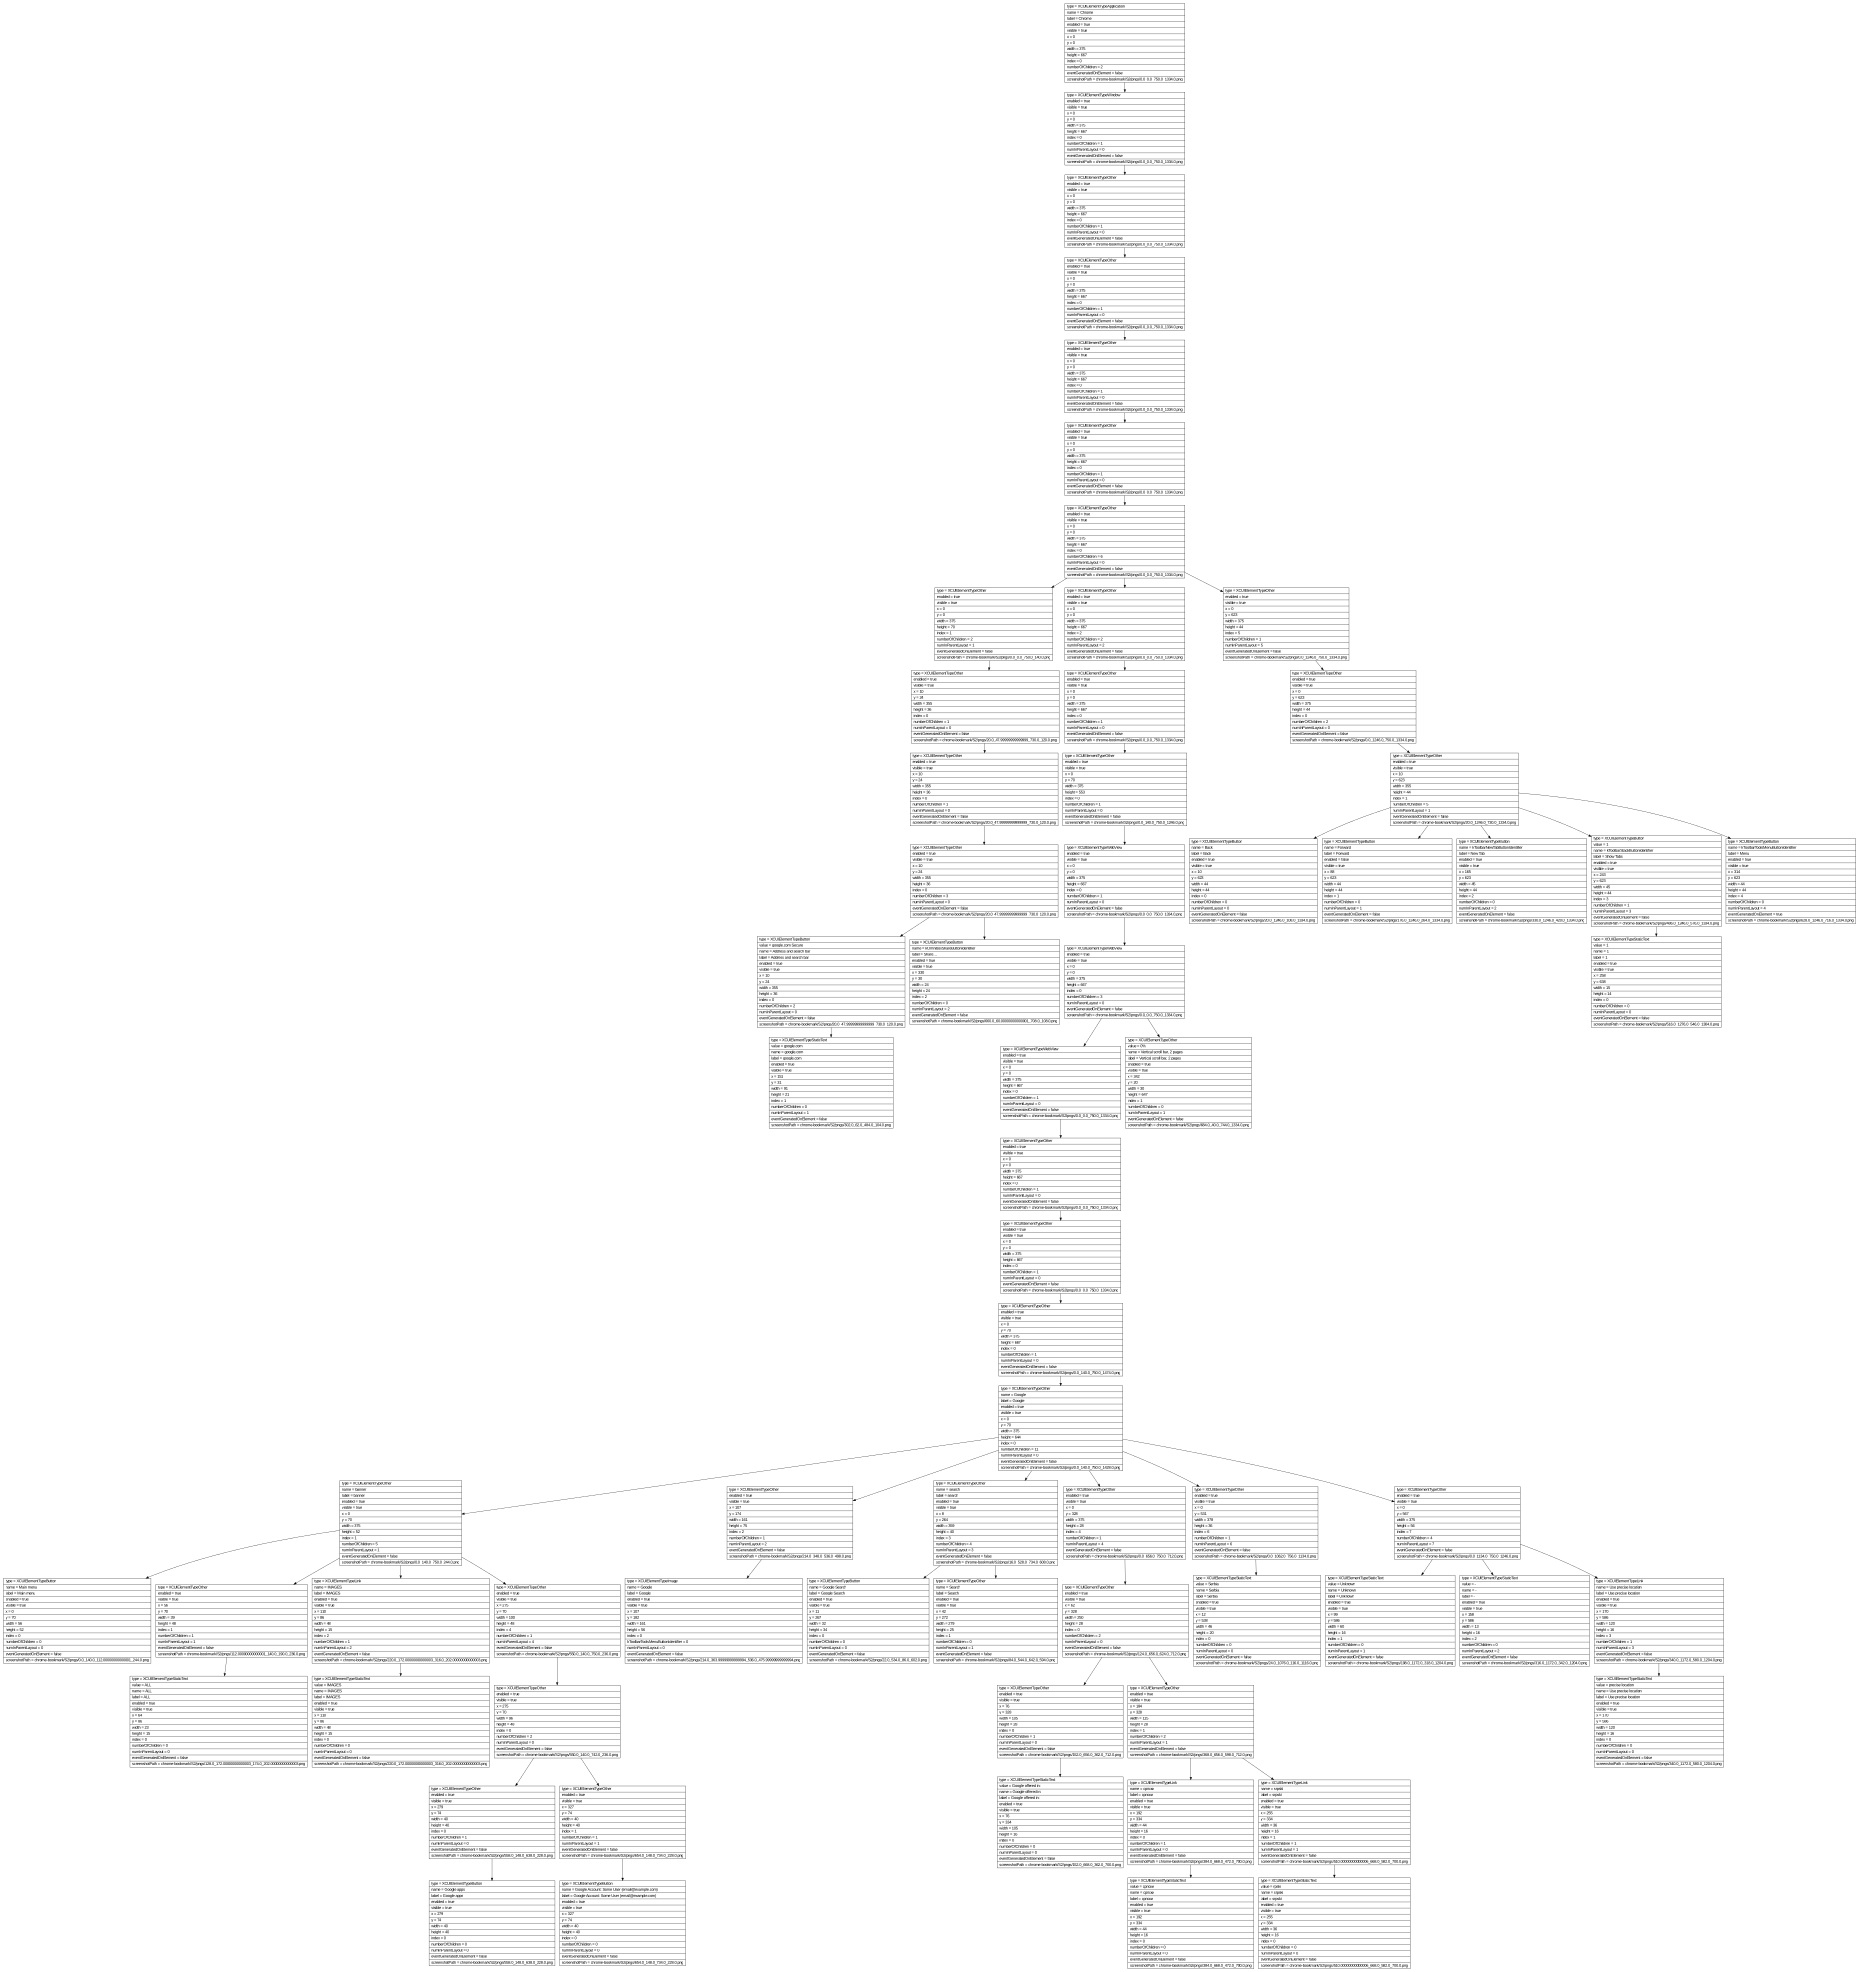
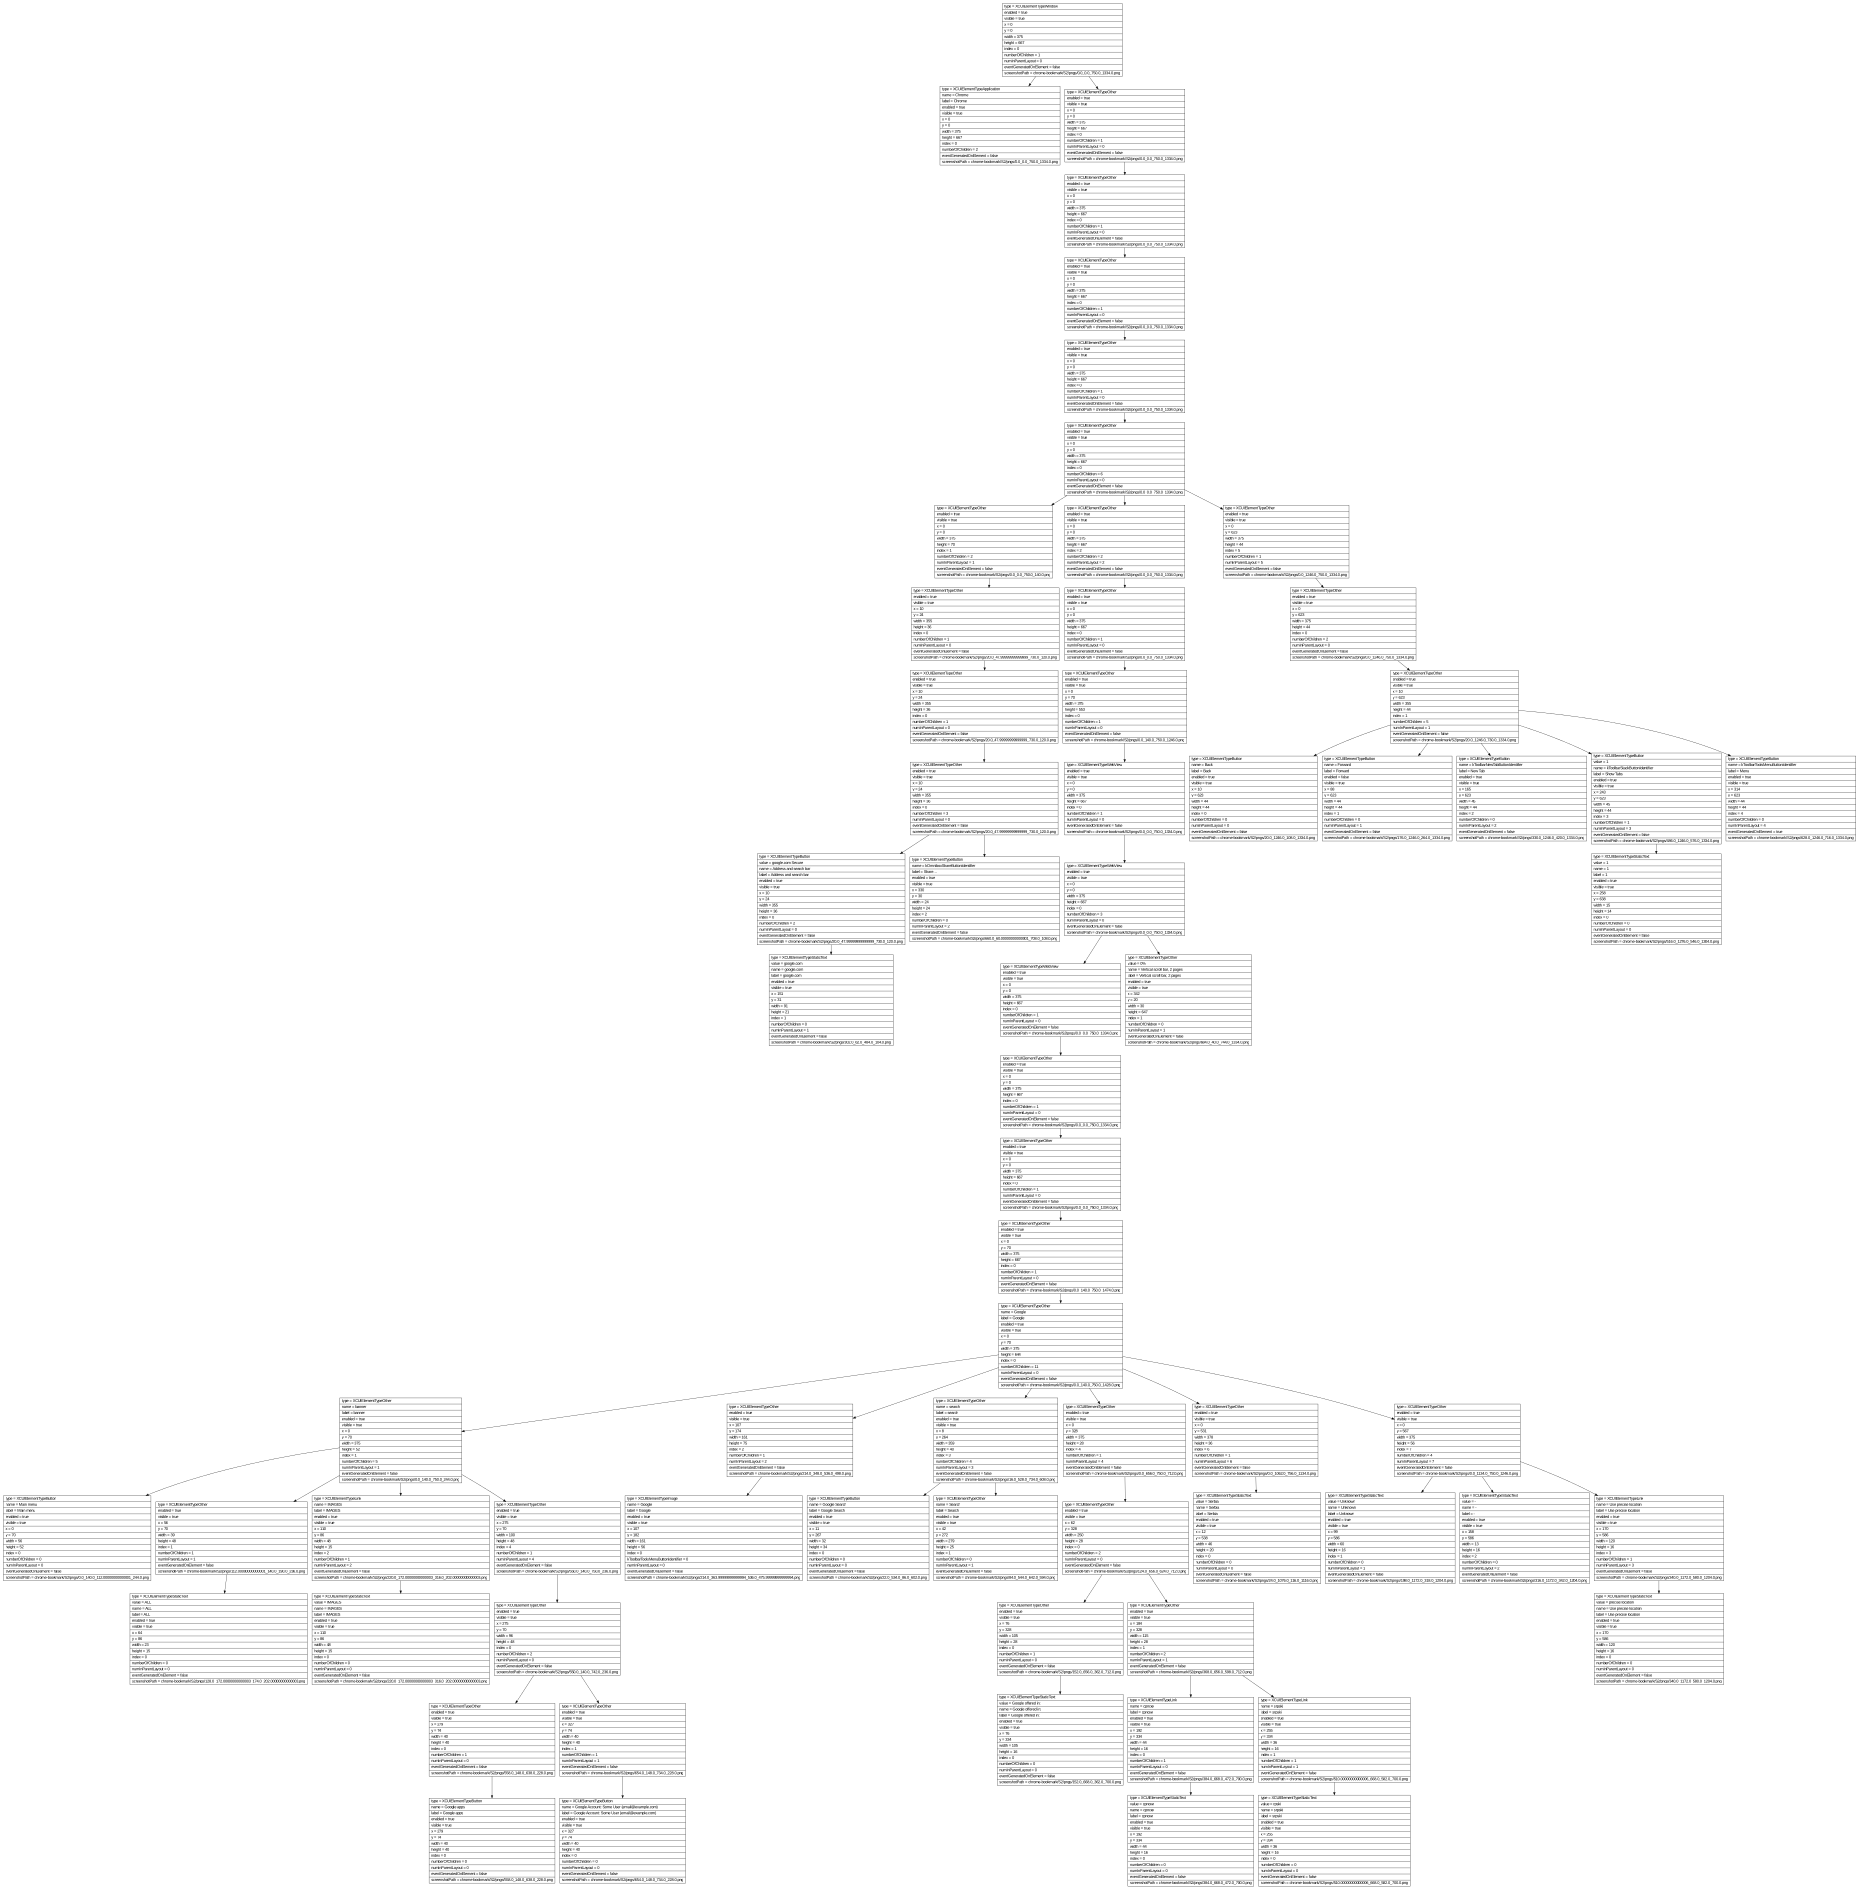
edge "type = XCUIElementTypeApplication" -> "type = XCUIElementTypeWindow": reversed
